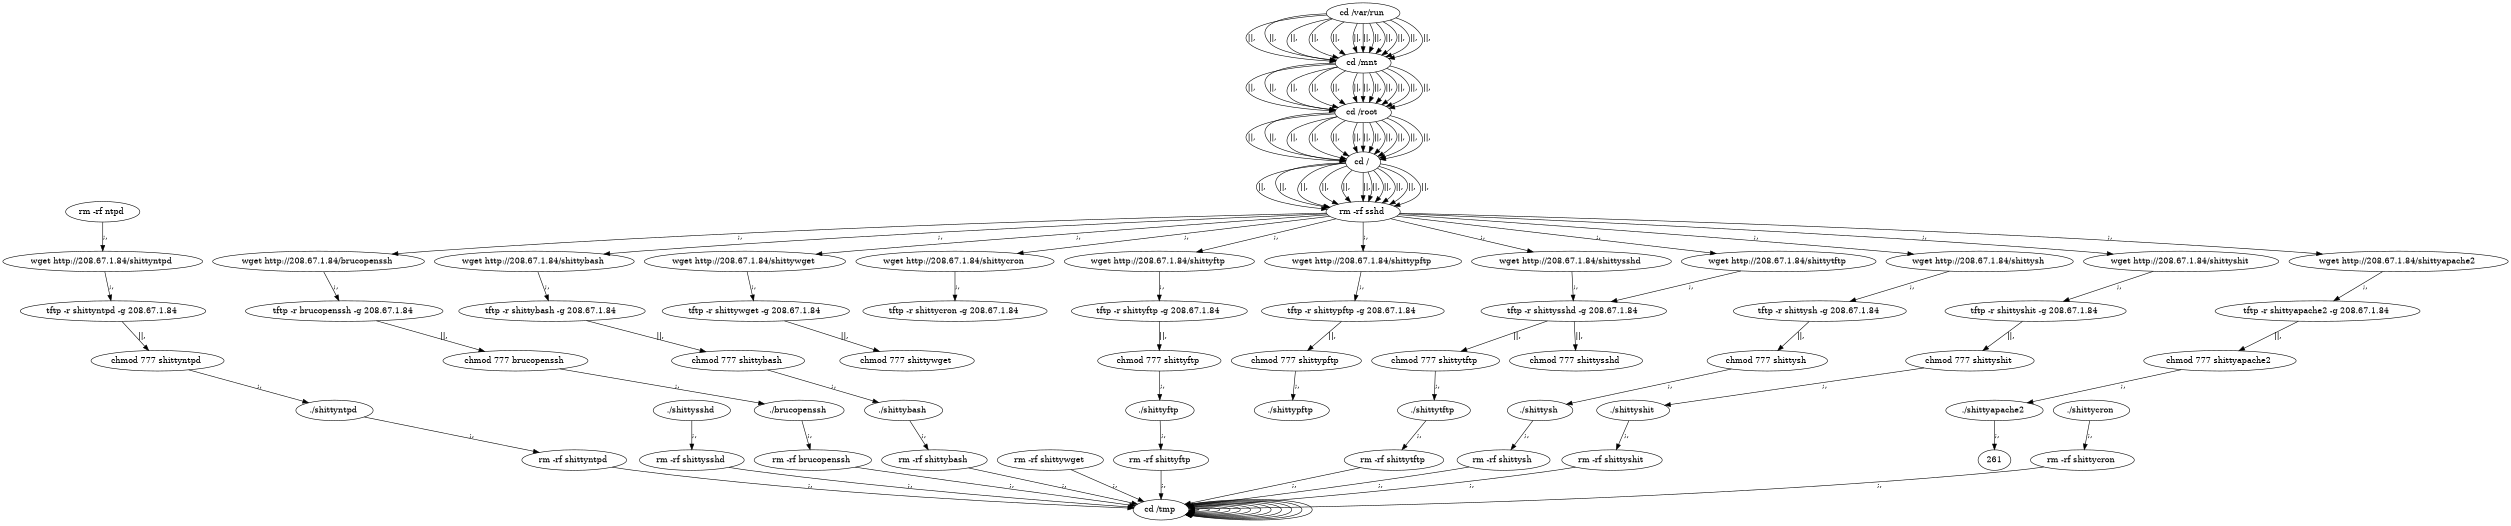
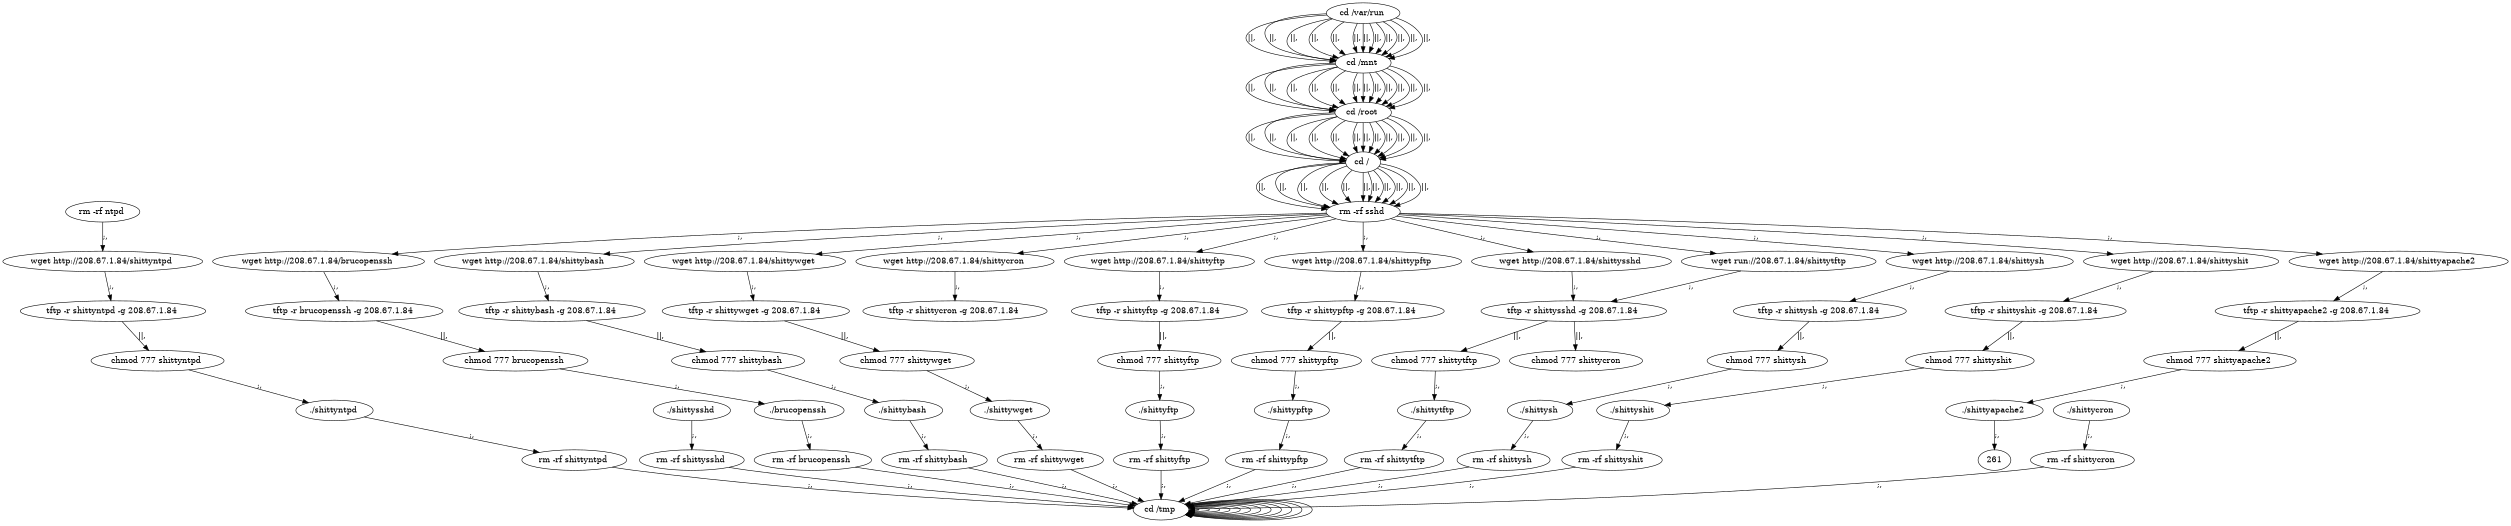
node "wget http://208.67.1.84/shittytftp": label "wget http://208.67.1.84/shittytftp" -> "wget run://208.67.1.84/shittytftp"
node "chmod 777 shittysshd": label "chmod 777 shittysshd" -> "chmod 777 shittycron"
node "./shittywget": added
node "rm -rf shittypftp": added
